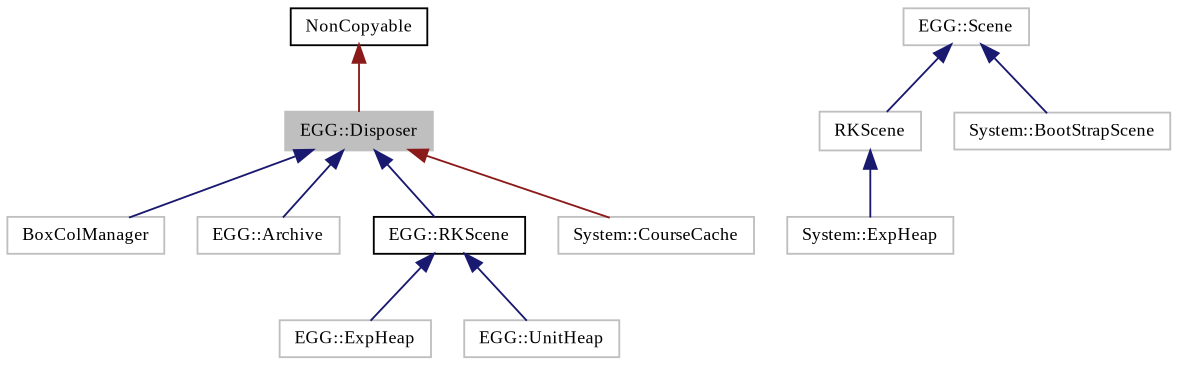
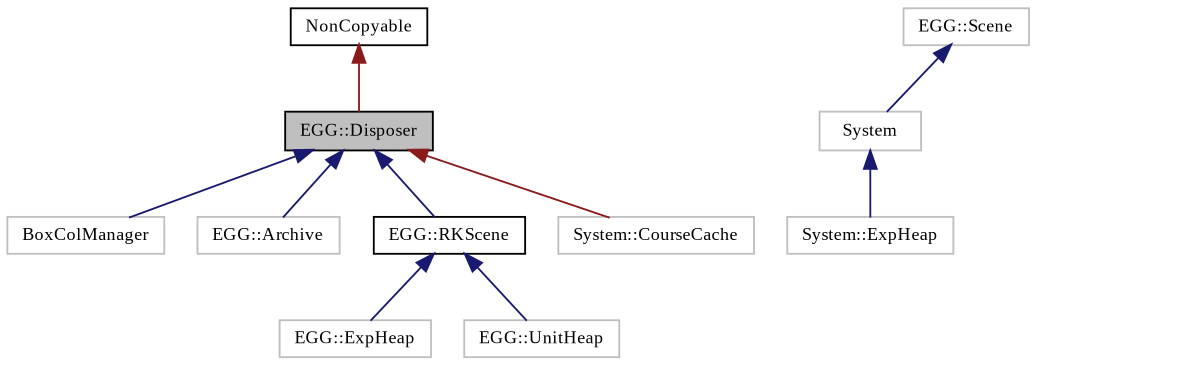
node "EGG::Disposer": color grey75 -> black
node "RKScene": label "RKScene" -> "System"
node "System::BootStrapScene": removed
